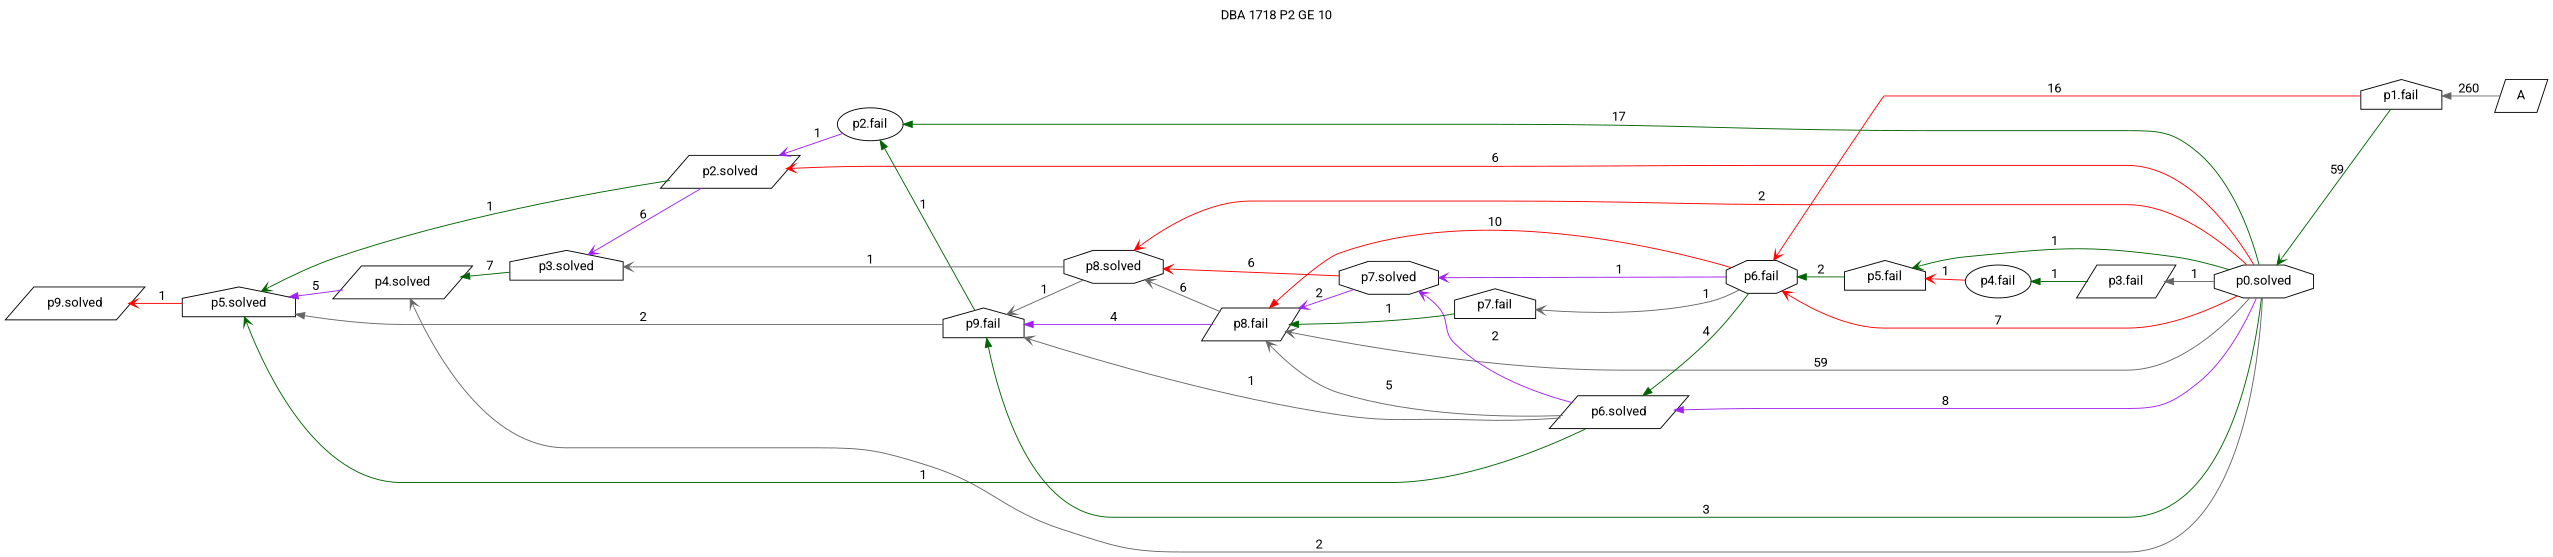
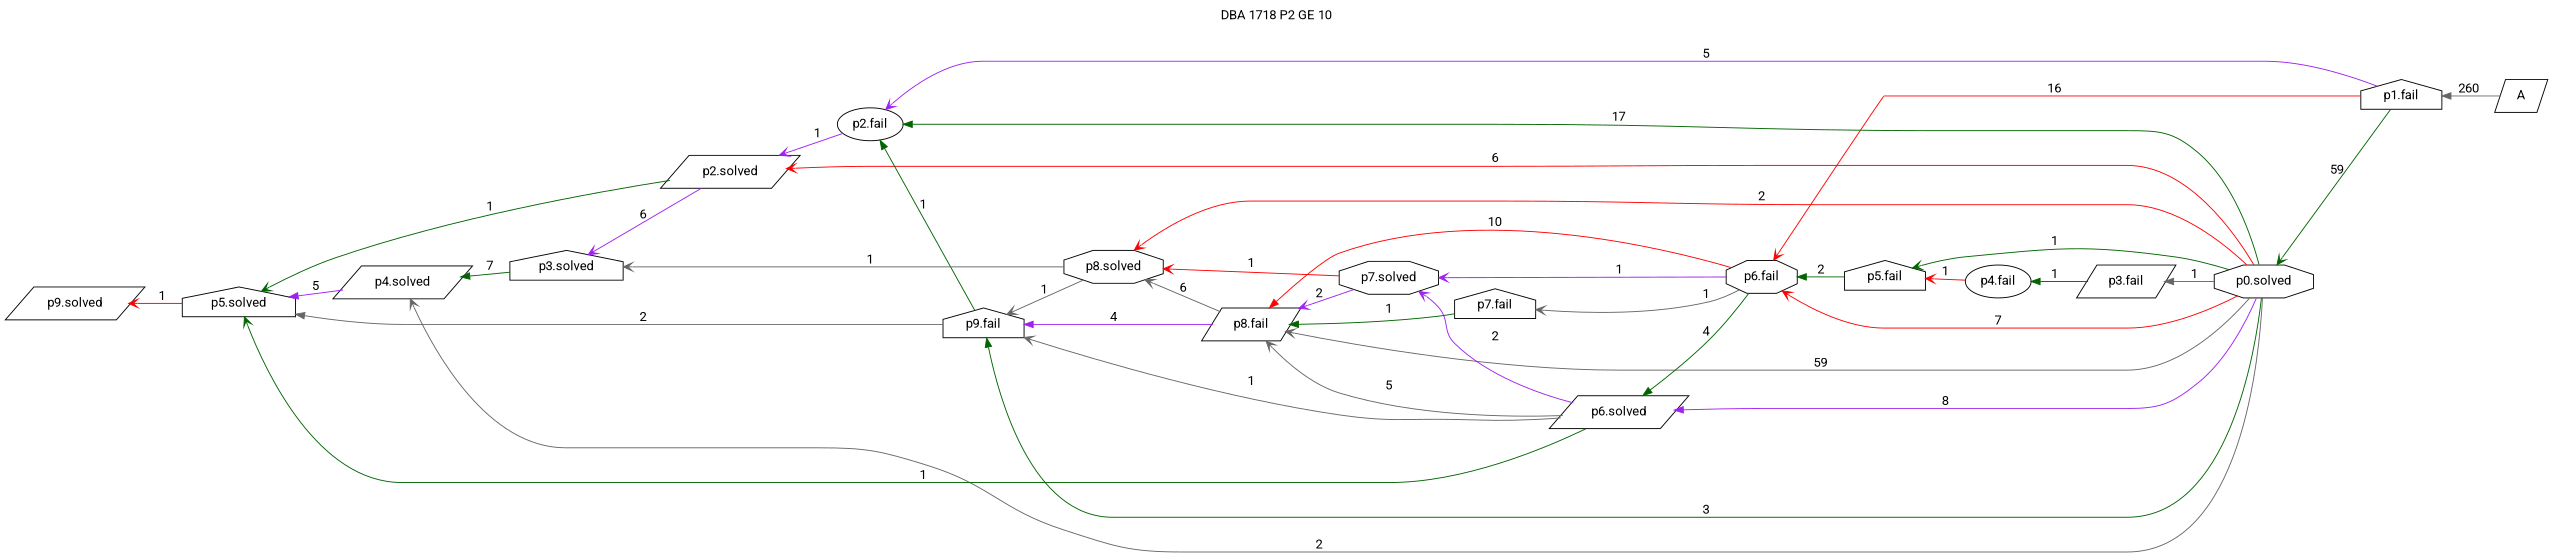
edge "p1.fail" -> "p2.fail": added, label "5"
edge "p7.solved" -> "p8.solved": label "6" -> "1"
